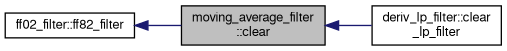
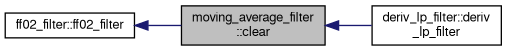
node "ff02_filter::ff82_filter": label "ff02_filter::ff82_filter" -> "ff02_filter::ff02_filter"
node "deriv_lp_filter::clear _lp_filter": label "deriv_lp_filter::clear _lp_filter" -> "deriv_lp_filter::deriv _lp_filter"
